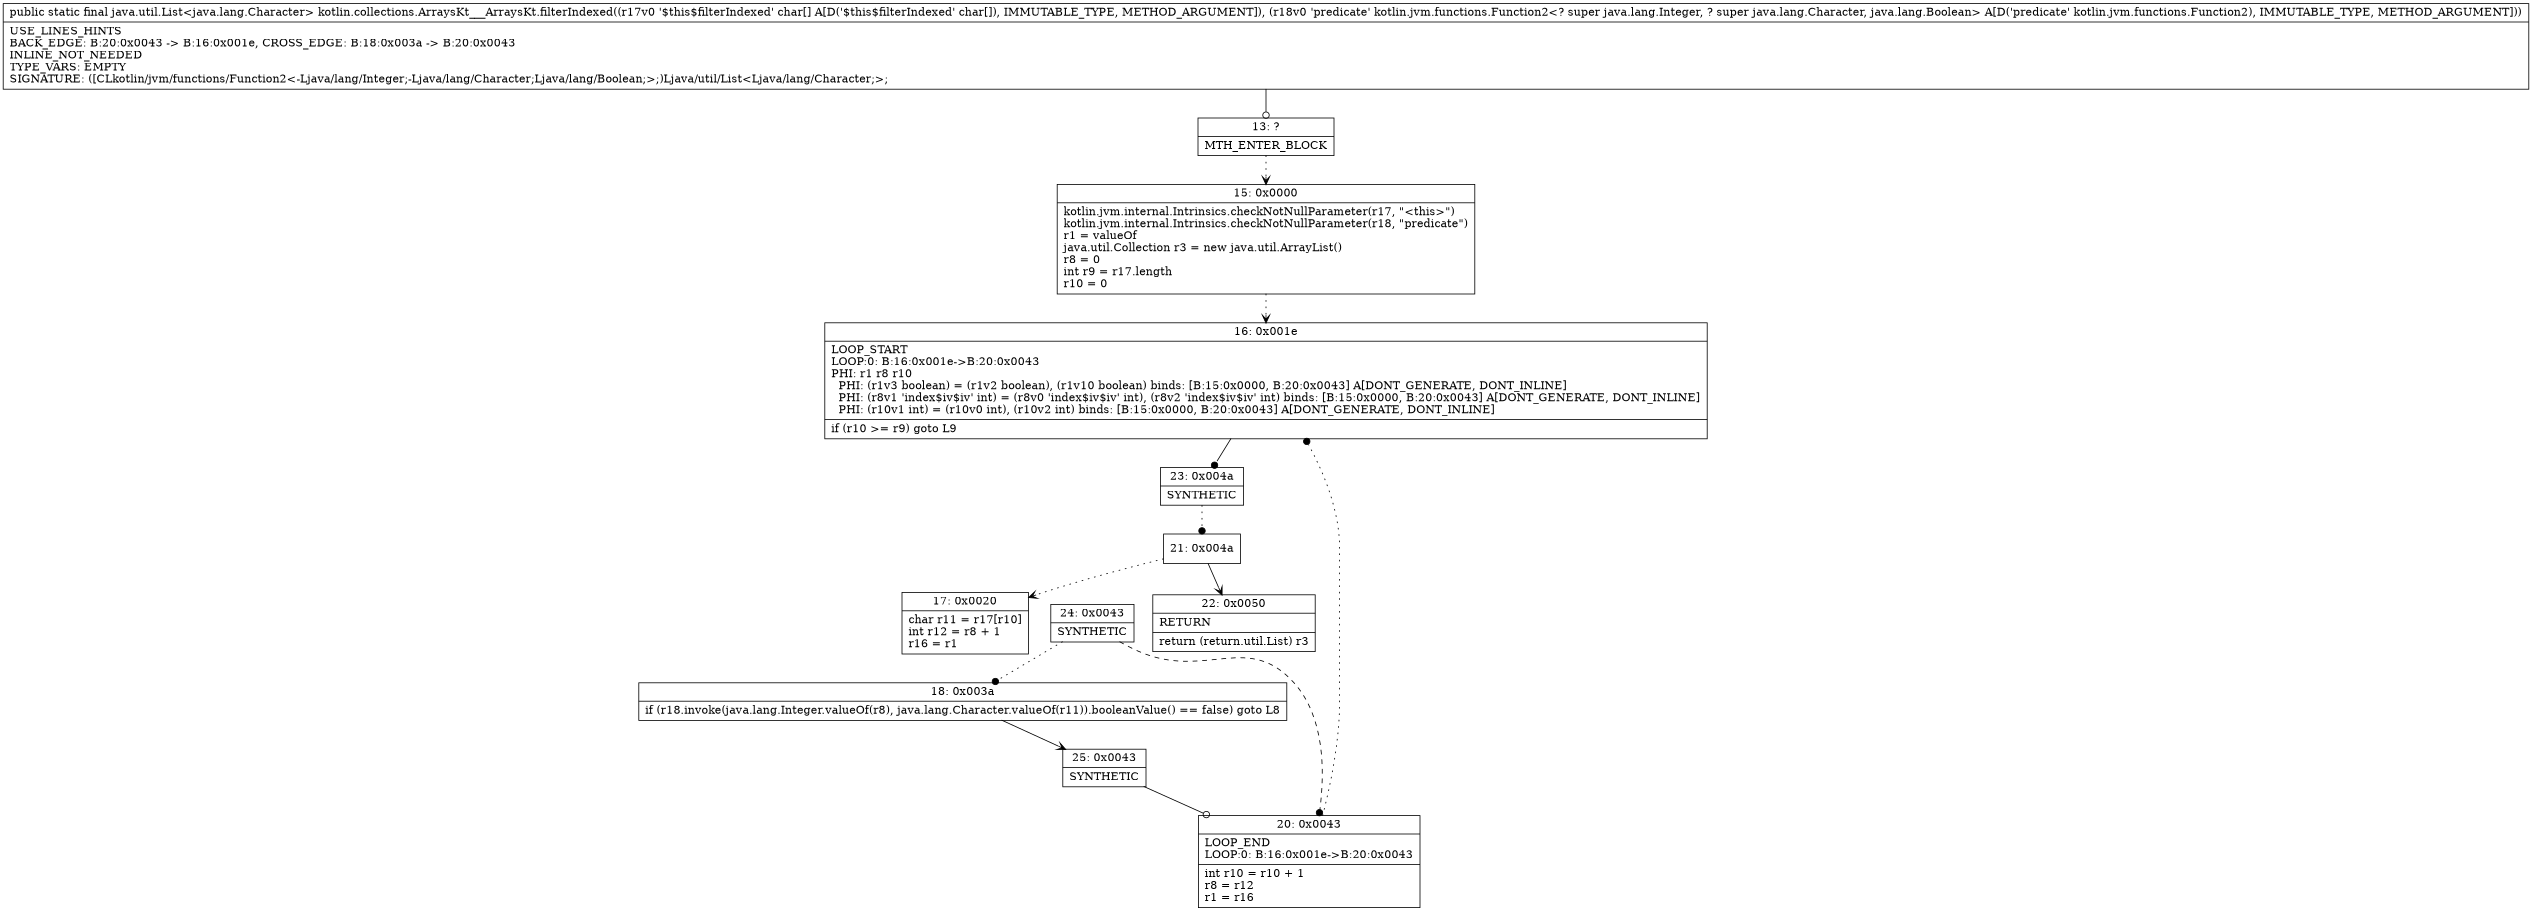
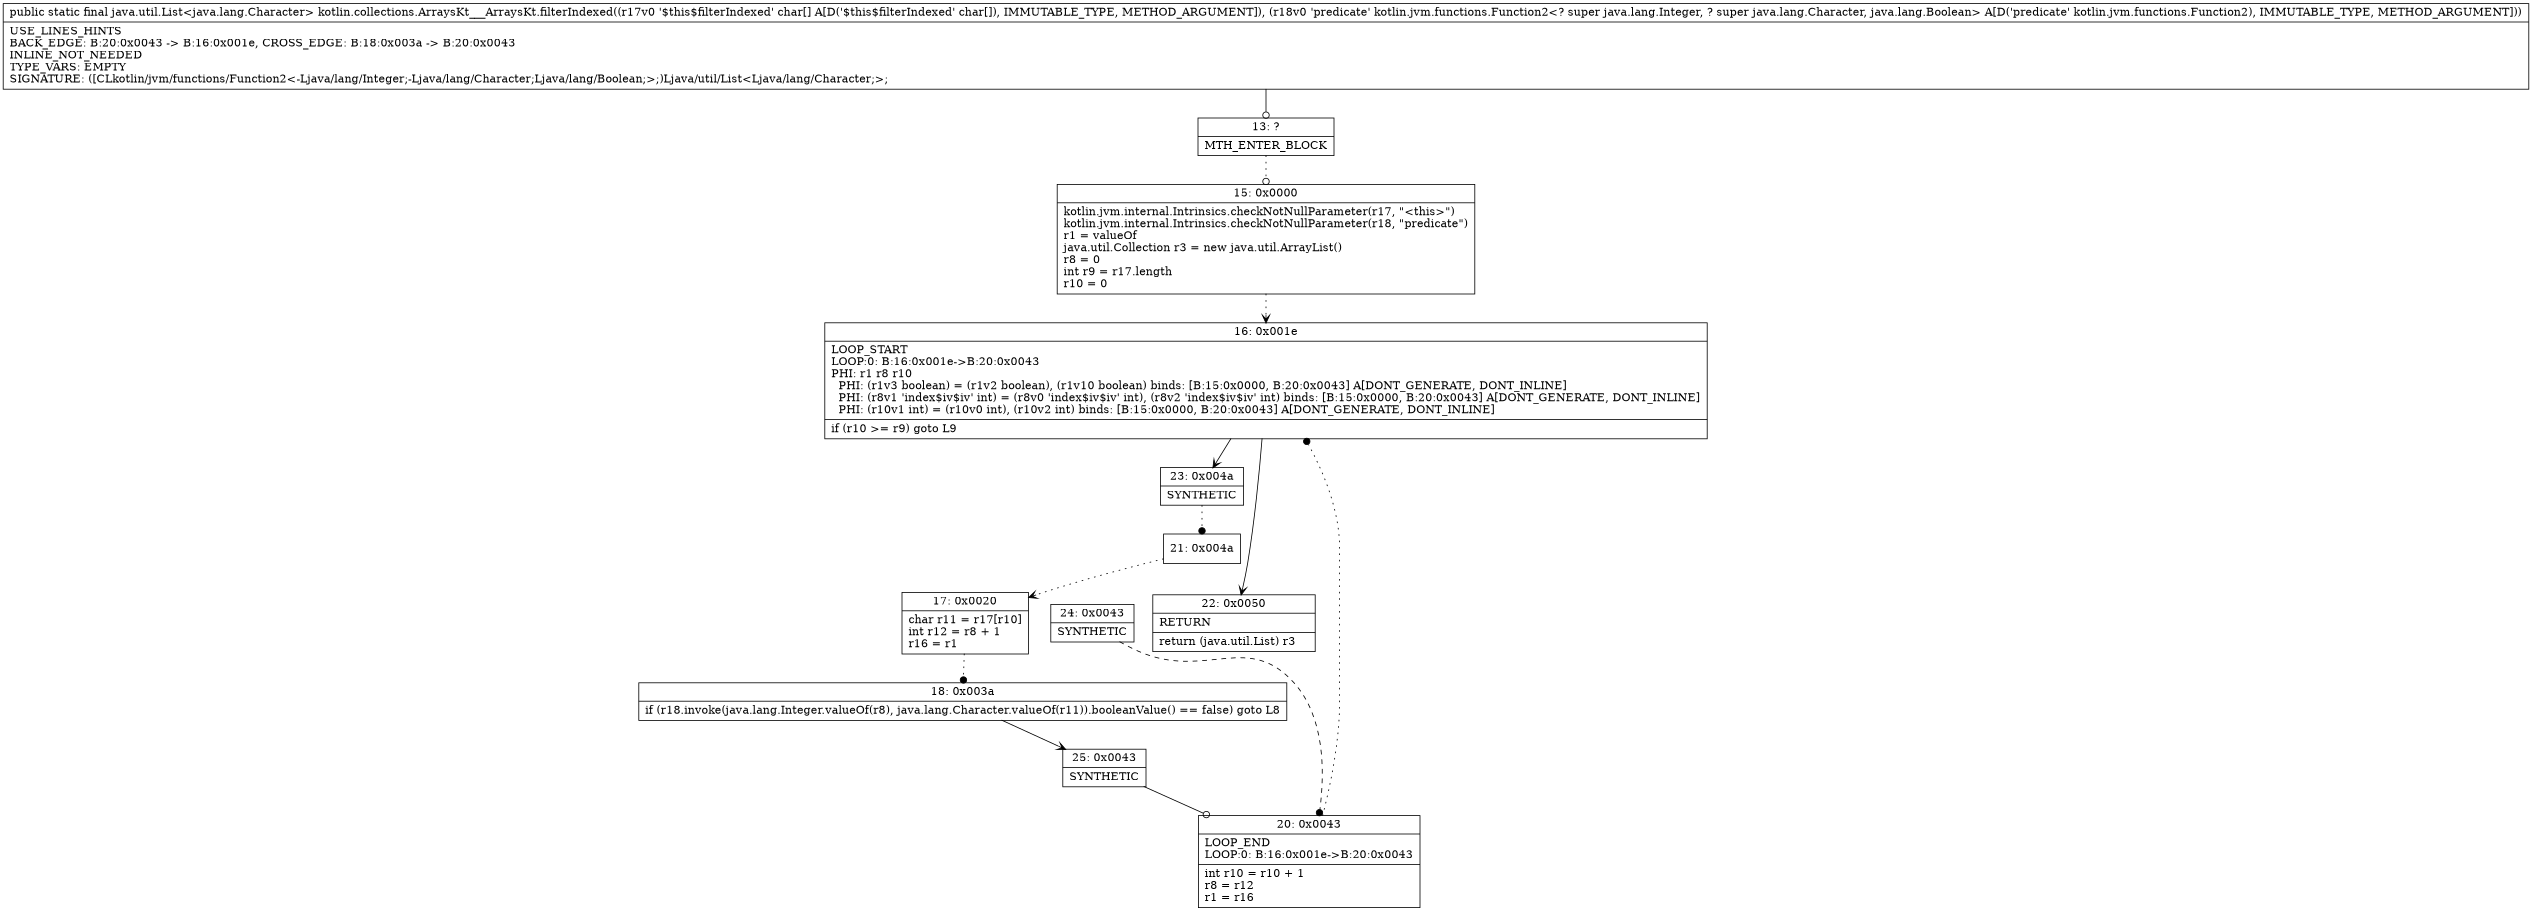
edge "13: ?" -> "15: 0x0000": arrowhead vee -> odot
edge "16: 0x001e" -> "23: 0x004a": arrowhead dot -> vee
edge "21: 0x004a" -> "22: 0x0050": now "16: 0x001e" -> "22: 0x0050"
node "22: 0x0050": text "return (return.util.List) r3" -> "return (java.util.List) r3"
edge "24: 0x0043" -> "18: 0x003a": now "17: 0x0020" -> "18: 0x003a"
